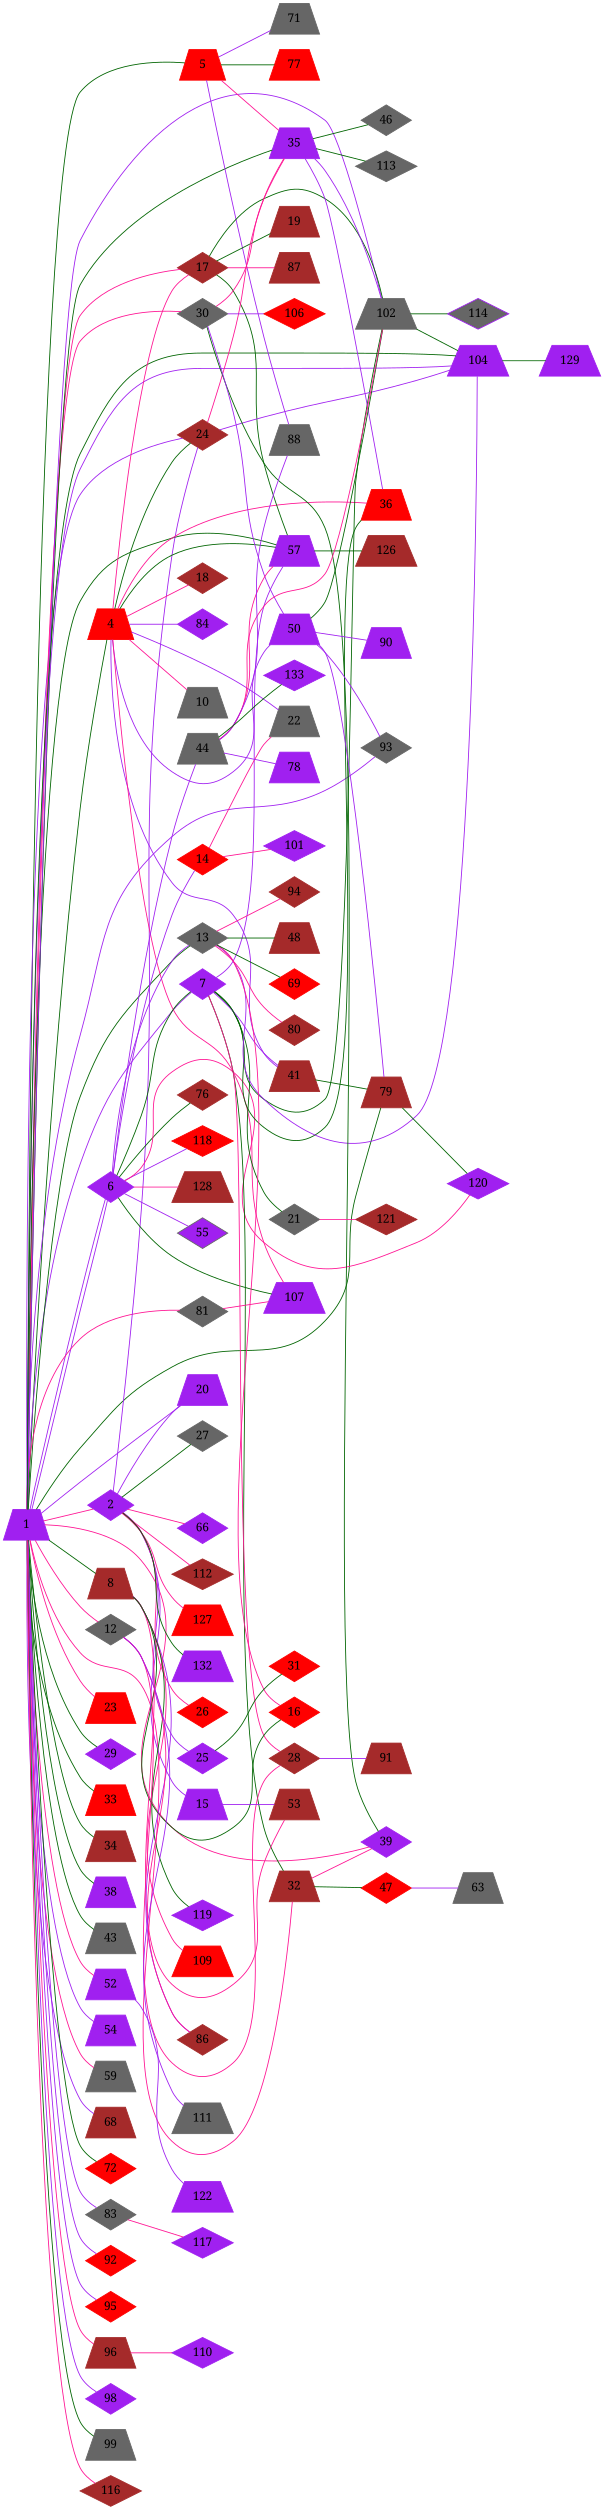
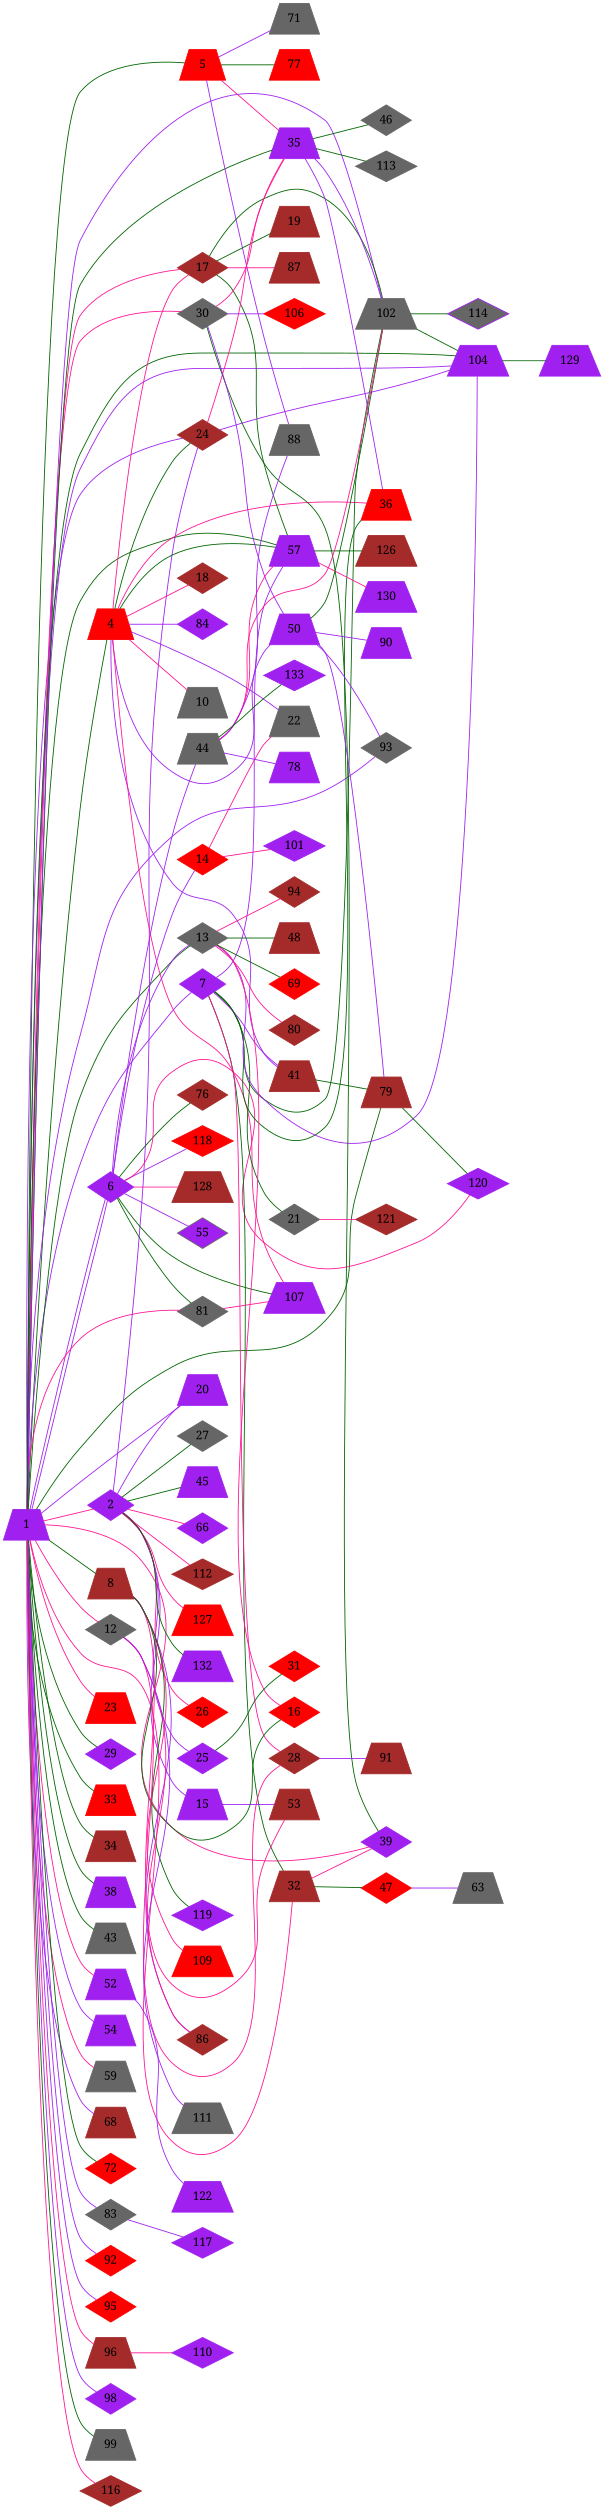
node "130": added
edge "7" -- "6": now "81" -- "6"
node "45": added
edge "83" -- "117": color deeppink -> purple
